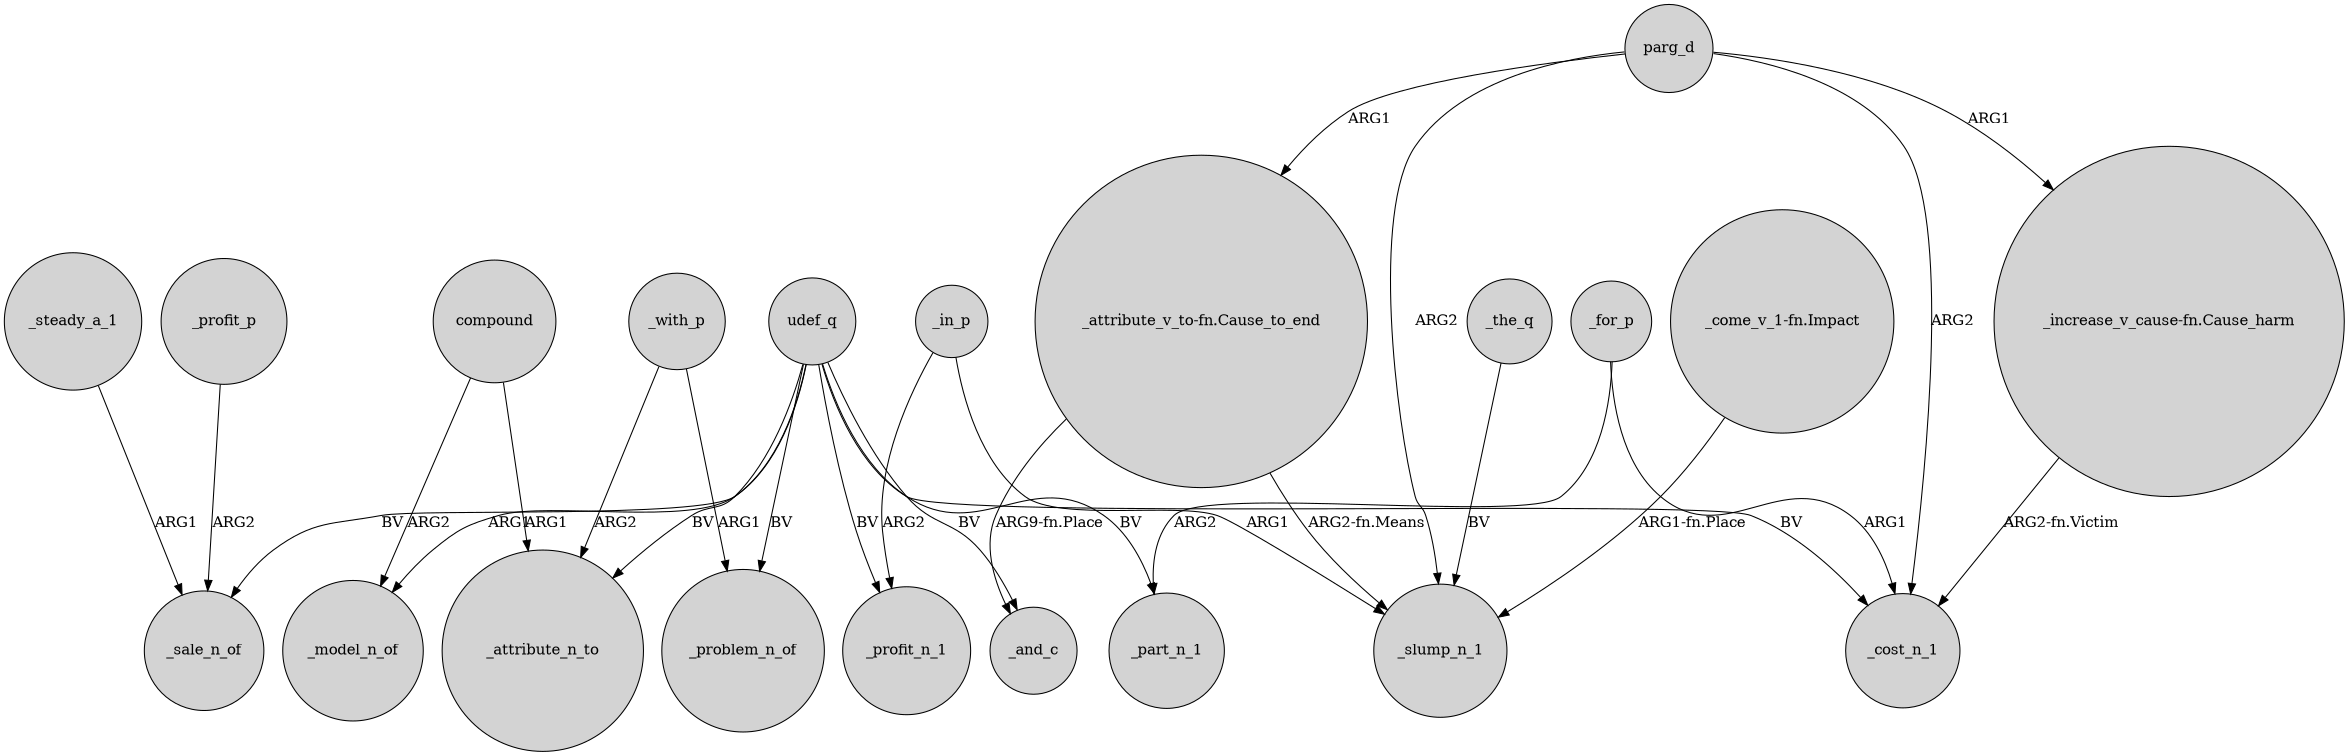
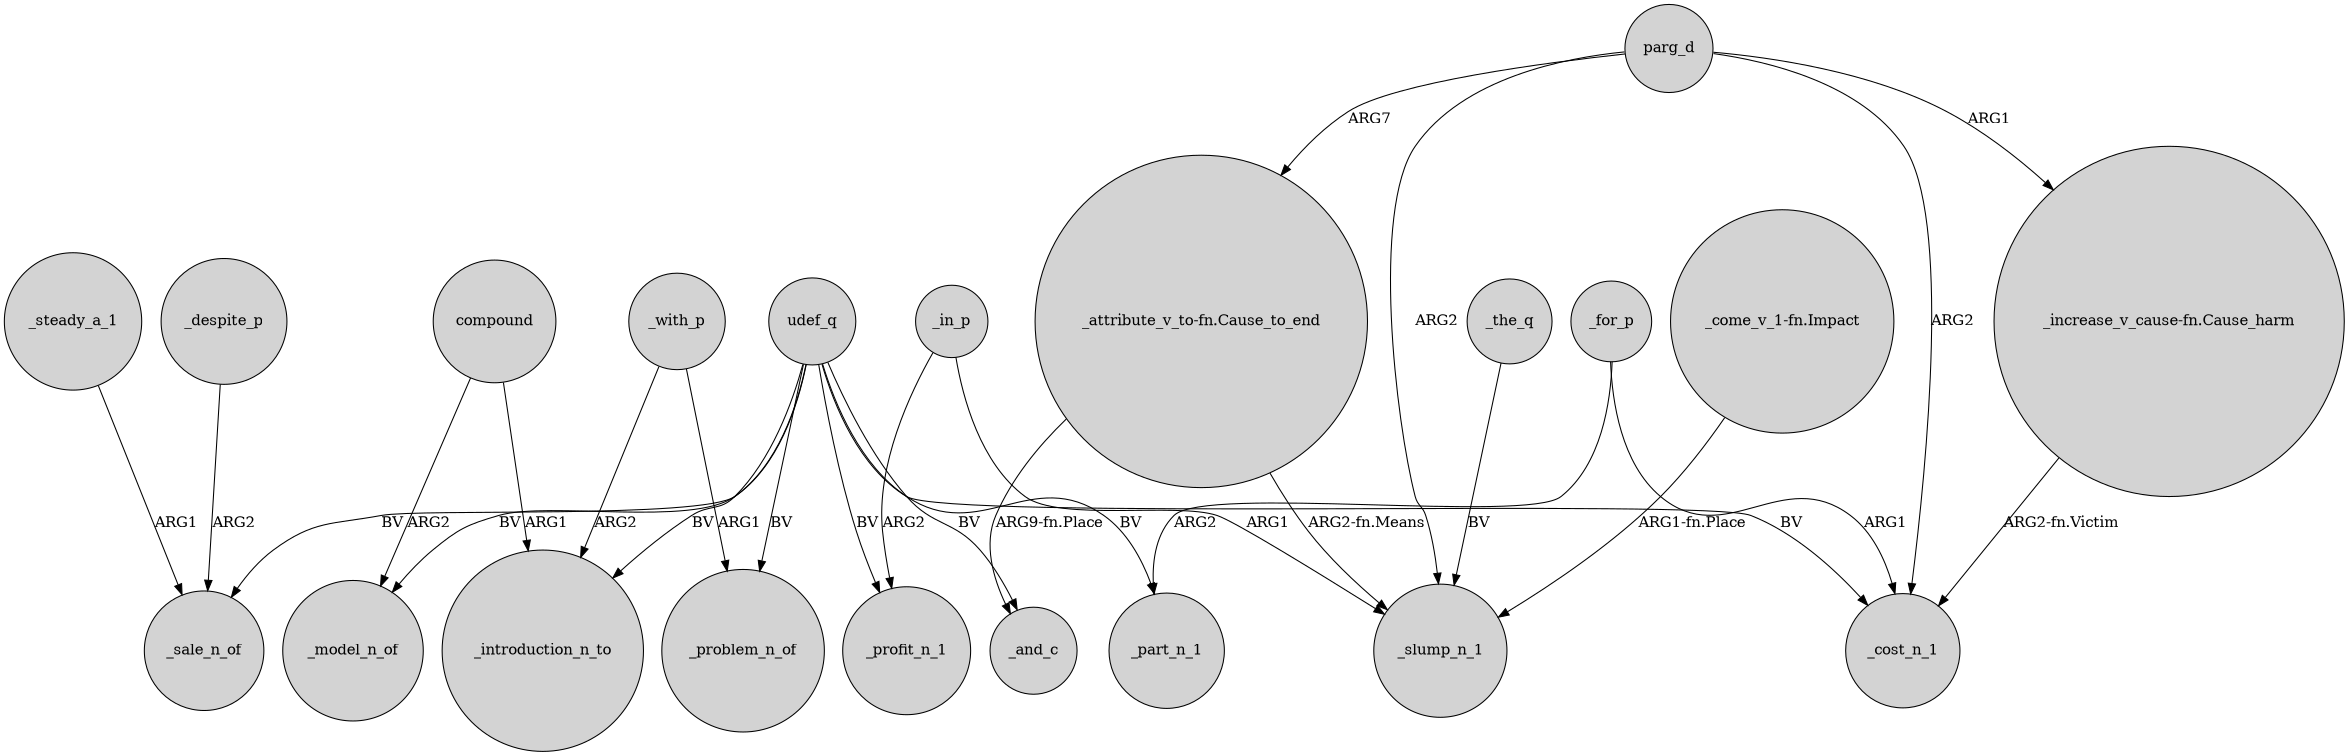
edge "parg_d" -> "_attribute_v_to-fn.Cause_to_end": label "ARG1" -> "ARG7"
node "_profit_p": label "_profit_p" -> "_despite_p"
edge "udef_q" -> "_model_n_of": label "ARG1" -> "BV"
node "_attribute_n_to": label "_attribute_n_to" -> "_introduction_n_to"
